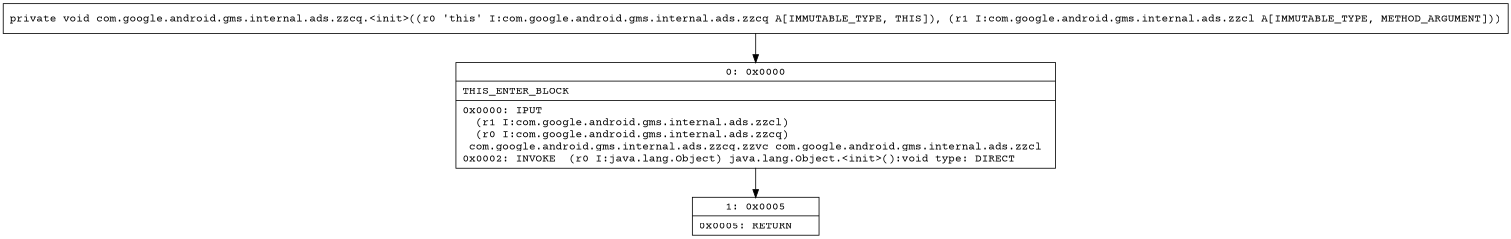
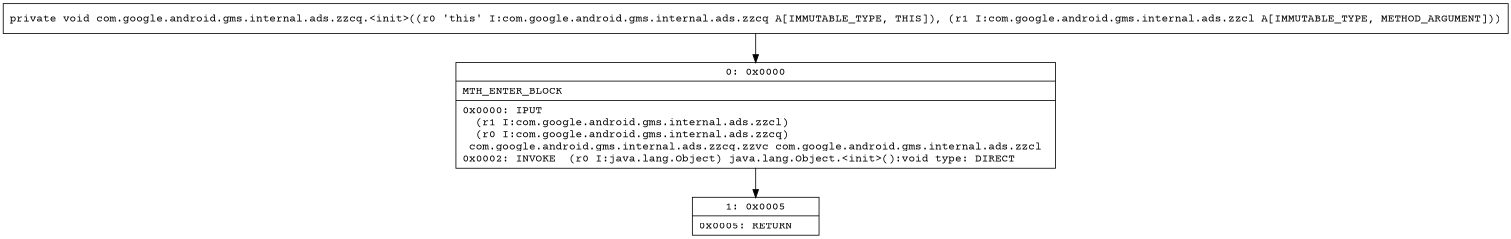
node "0: 0x0000": text "THIS_ENTER_BLOCK" -> "MTH_ENTER_BLOCK"
